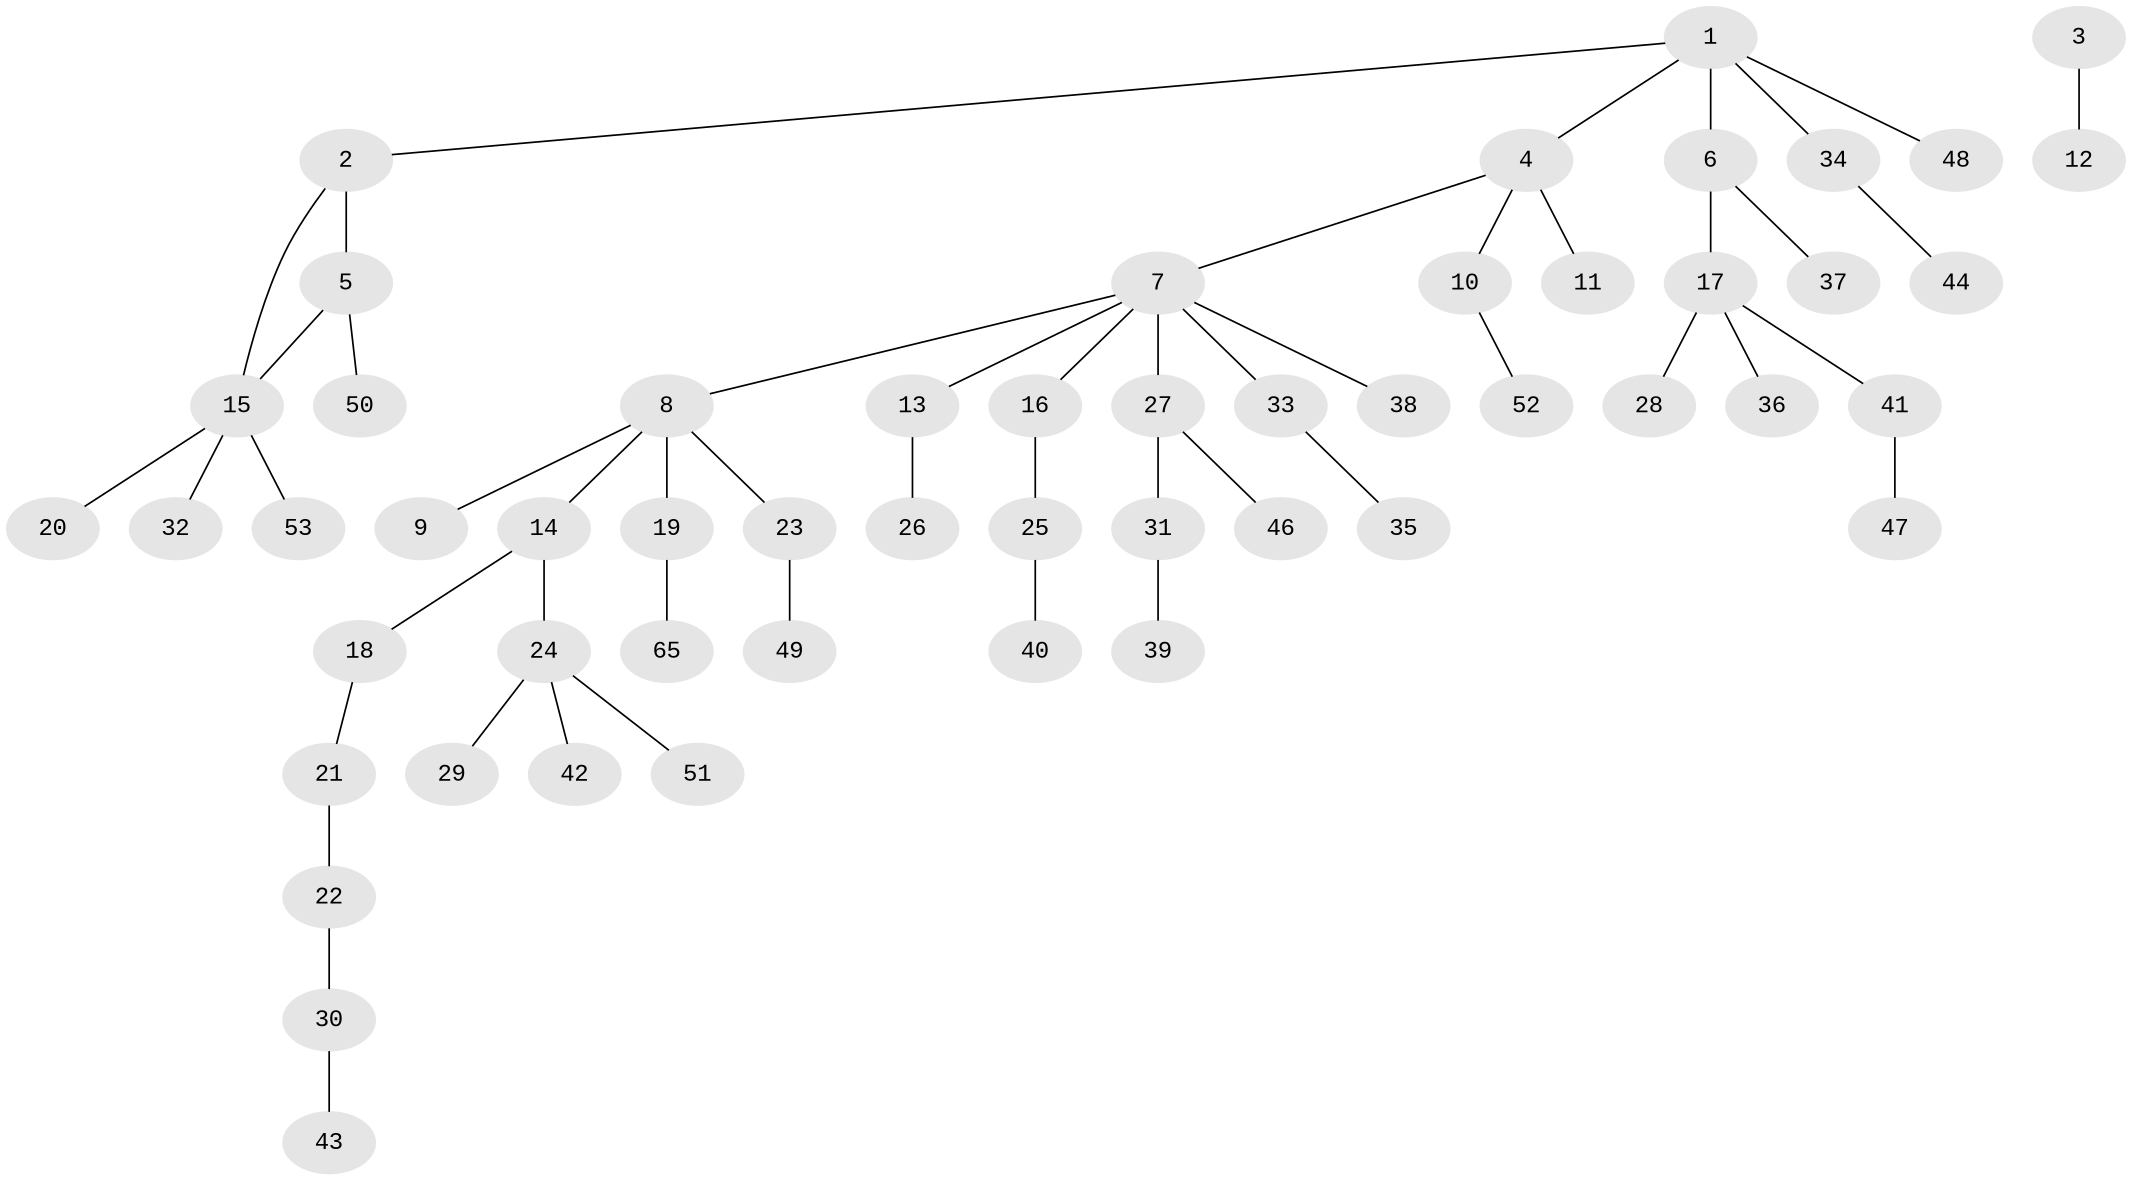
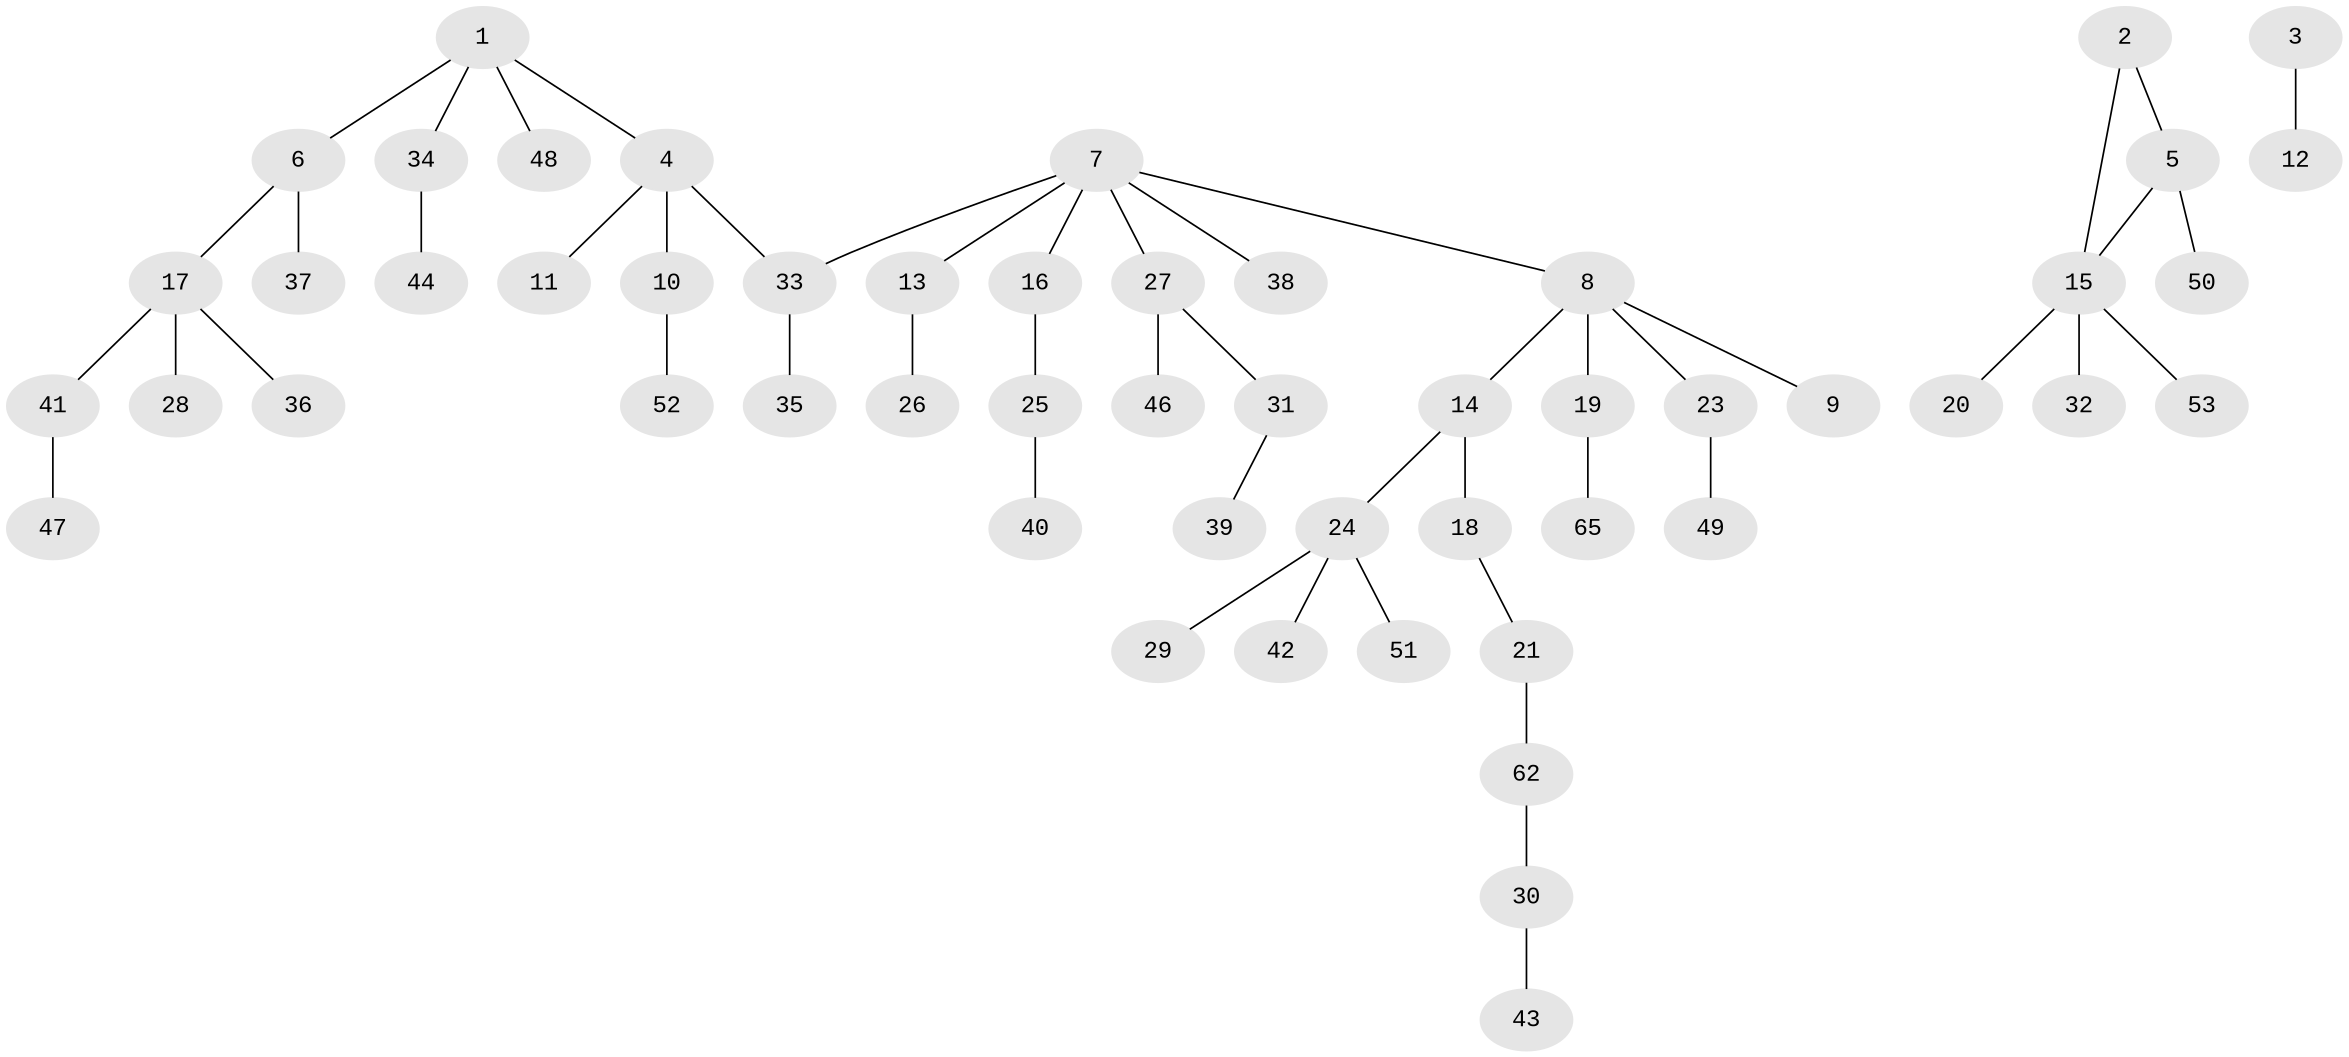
edge "1" -- "2": removed
edge "4" -- "7": now "4" -- "33"
node "22": label "22" -> "62"
